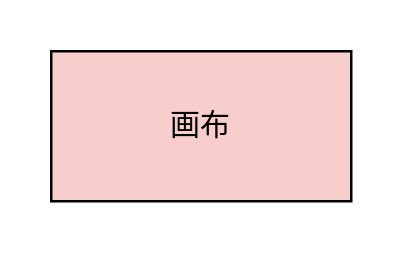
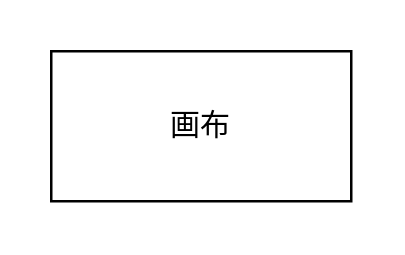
node "画布": fillcolor #f8cecc -> #ffffff
